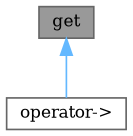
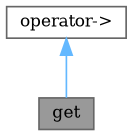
edge "operator->" -> "get": reversed
